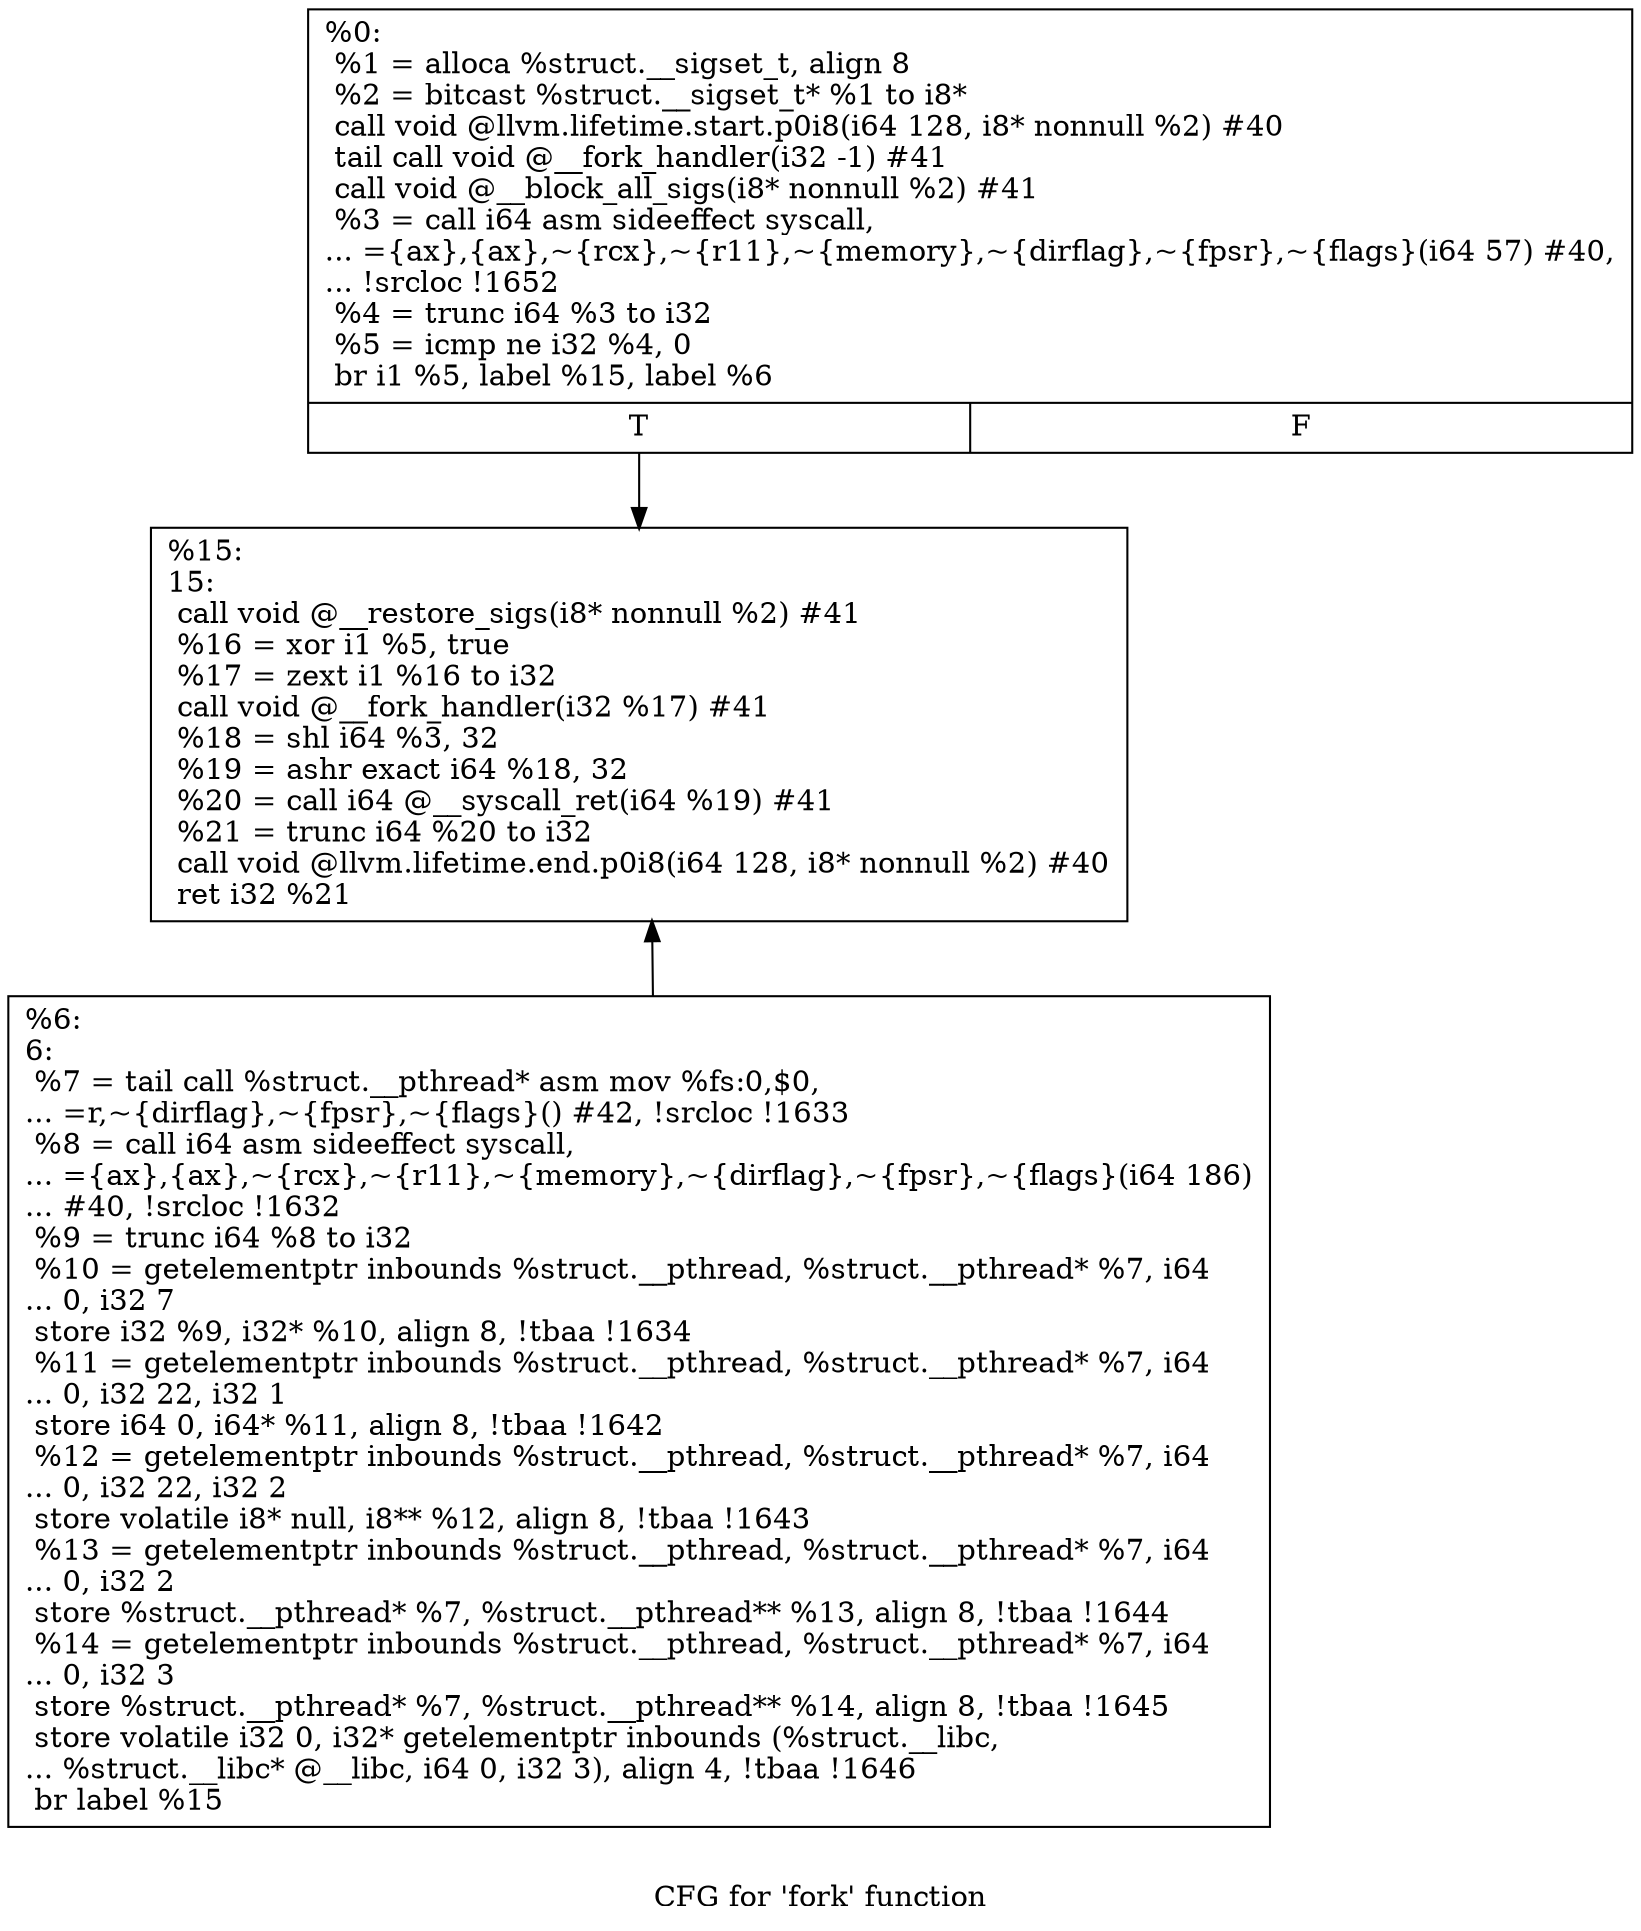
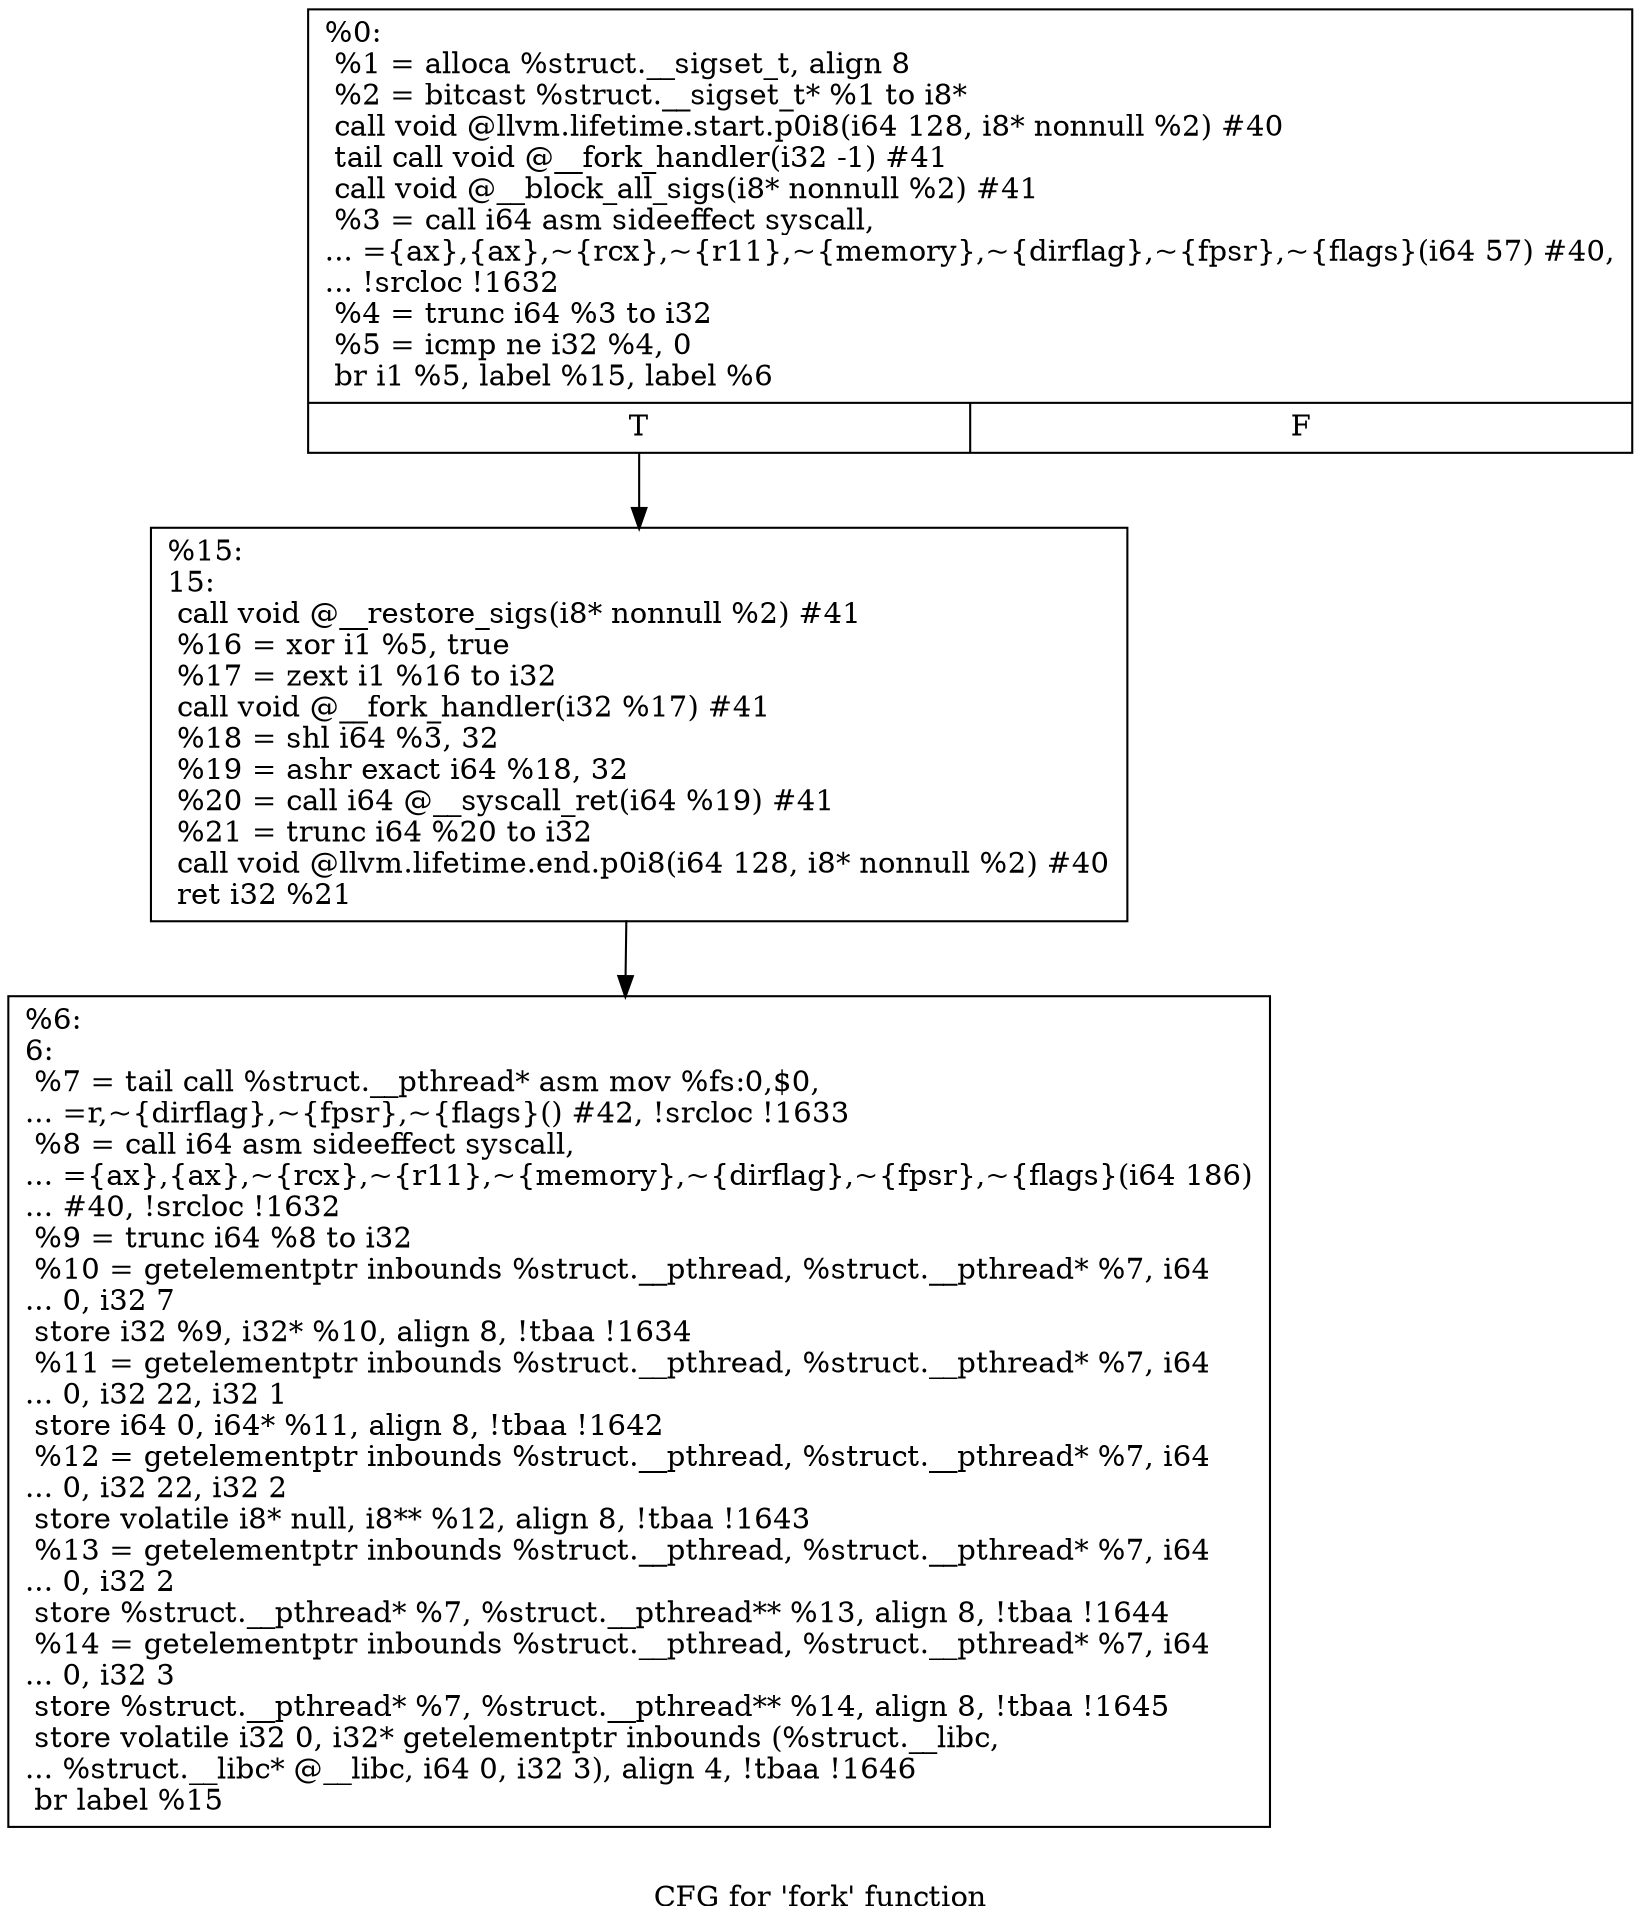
node "%0:": text "... !srcloc !1652" -> "... !srcloc !1632"
edge "%6:" -> "%15:": reversed
